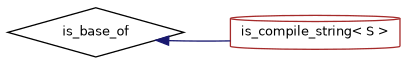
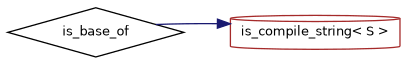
edge "is_compile_string< S >" -> "is_base_of": reversed
